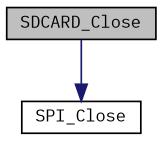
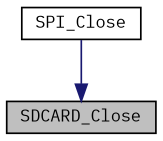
edge "SDCARD_Close" -> "SPI_Close": reversed
